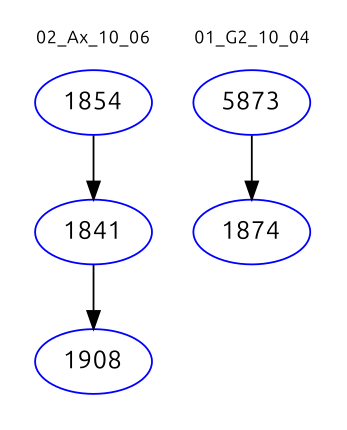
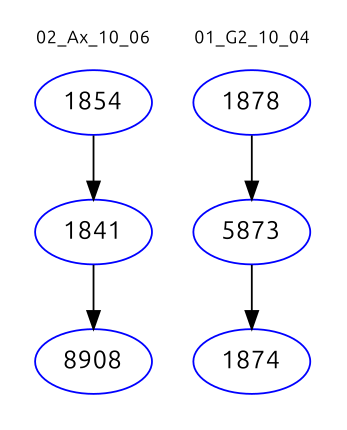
node "1878": added
node "1908": label "1908" -> "8908"
